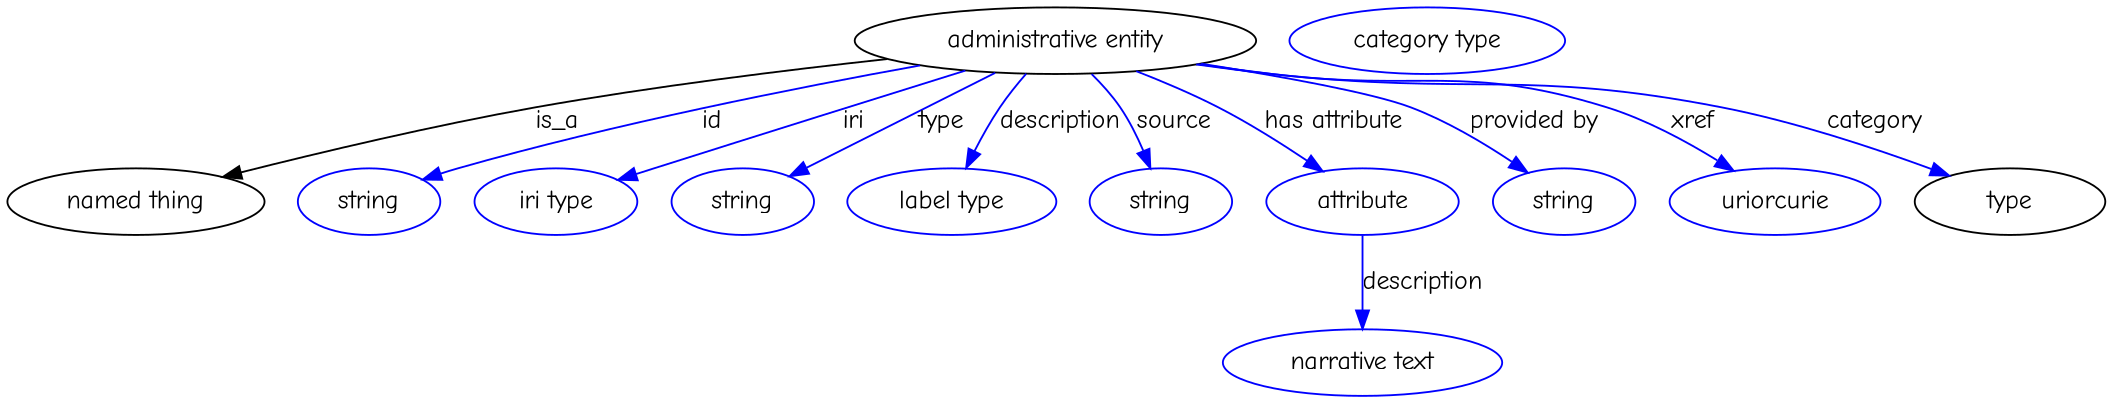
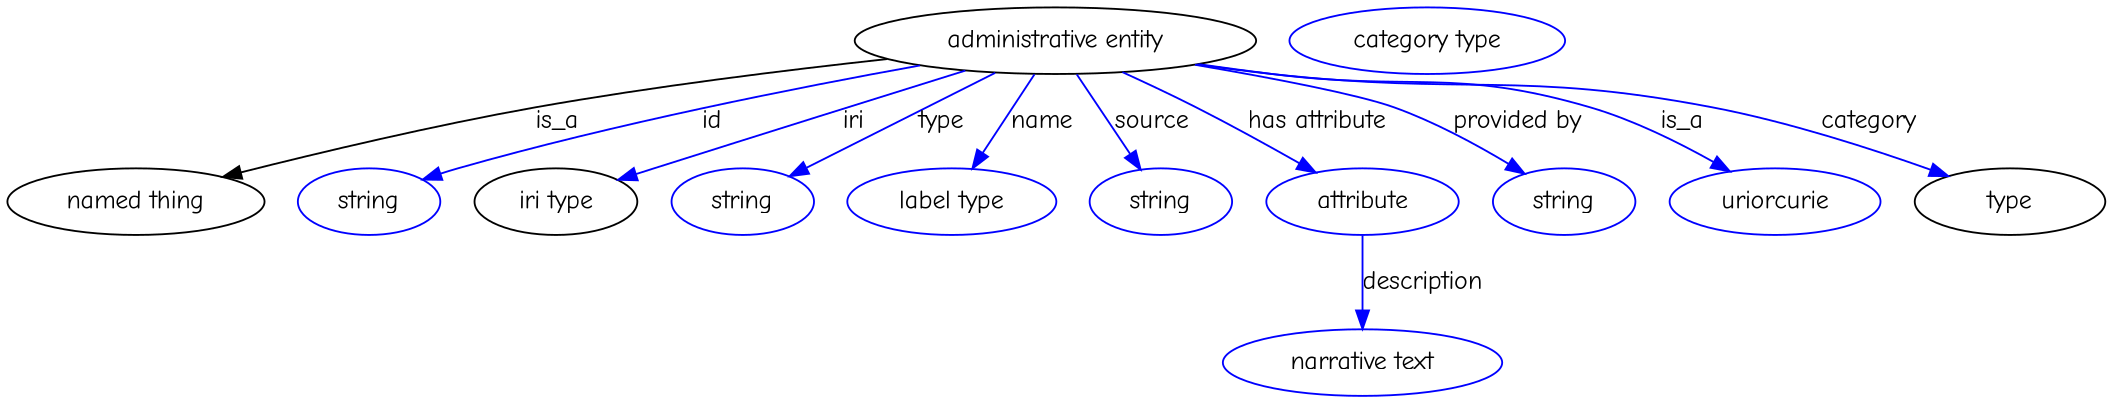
edge "administrative entity" -> "label type": label "description" -> "name"
edge "administrative entity" -> "uriorcurie": label "xref" -> "is_a"
node "iri type": color blue -> black
